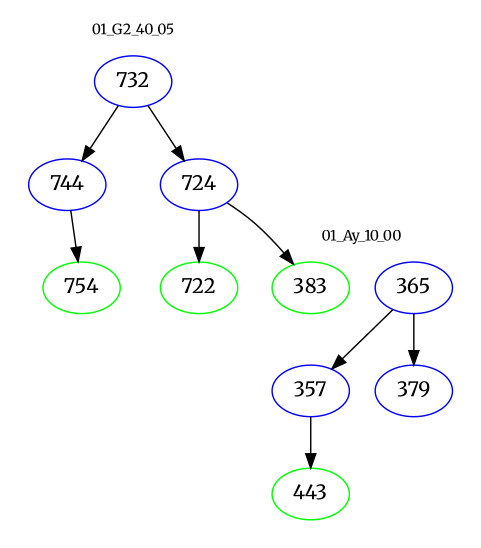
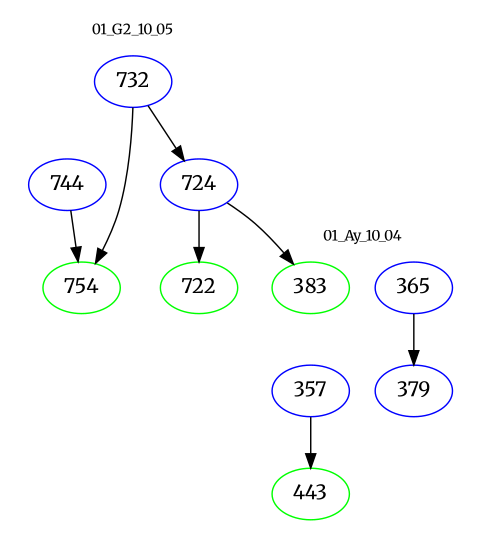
cluster "01_G2_40_05": label "01_G2_40_05" -> "01_G2_10_05"
edge "732" -> "744": now "732" -> "754"
cluster "01_Ay_10_00": label "01_Ay_10_00" -> "01_Ay_10_04"
edge "365" -> "357": removed
